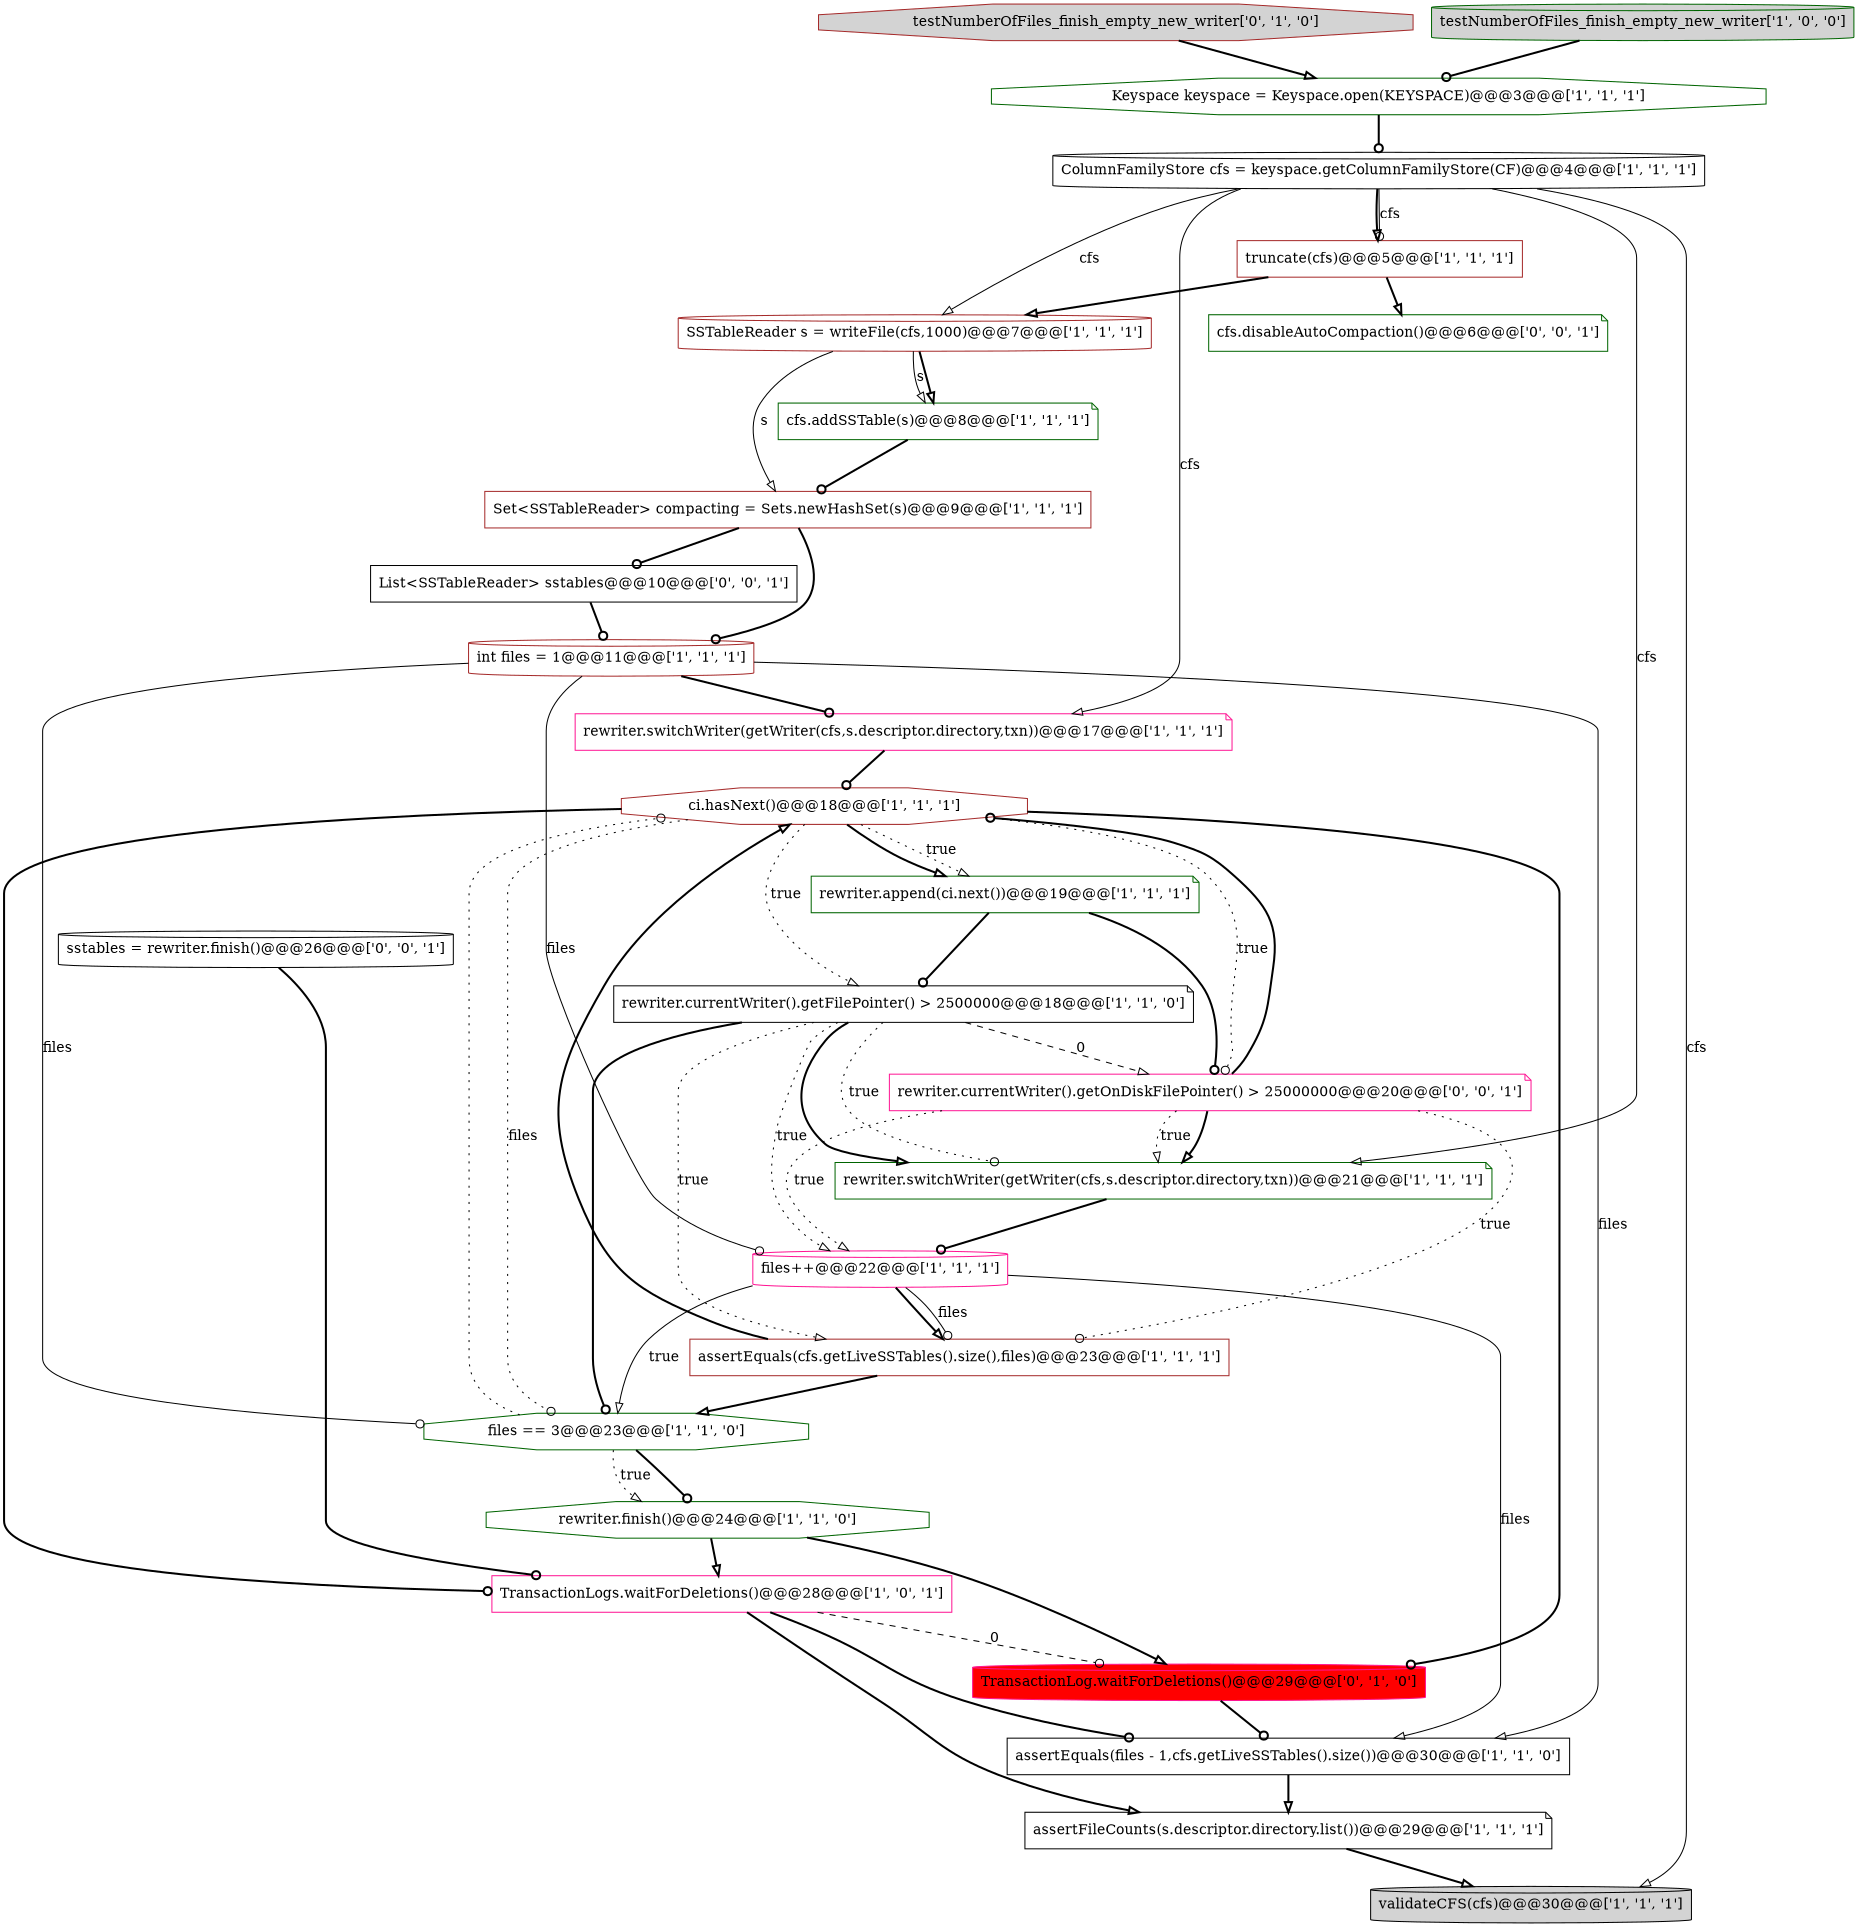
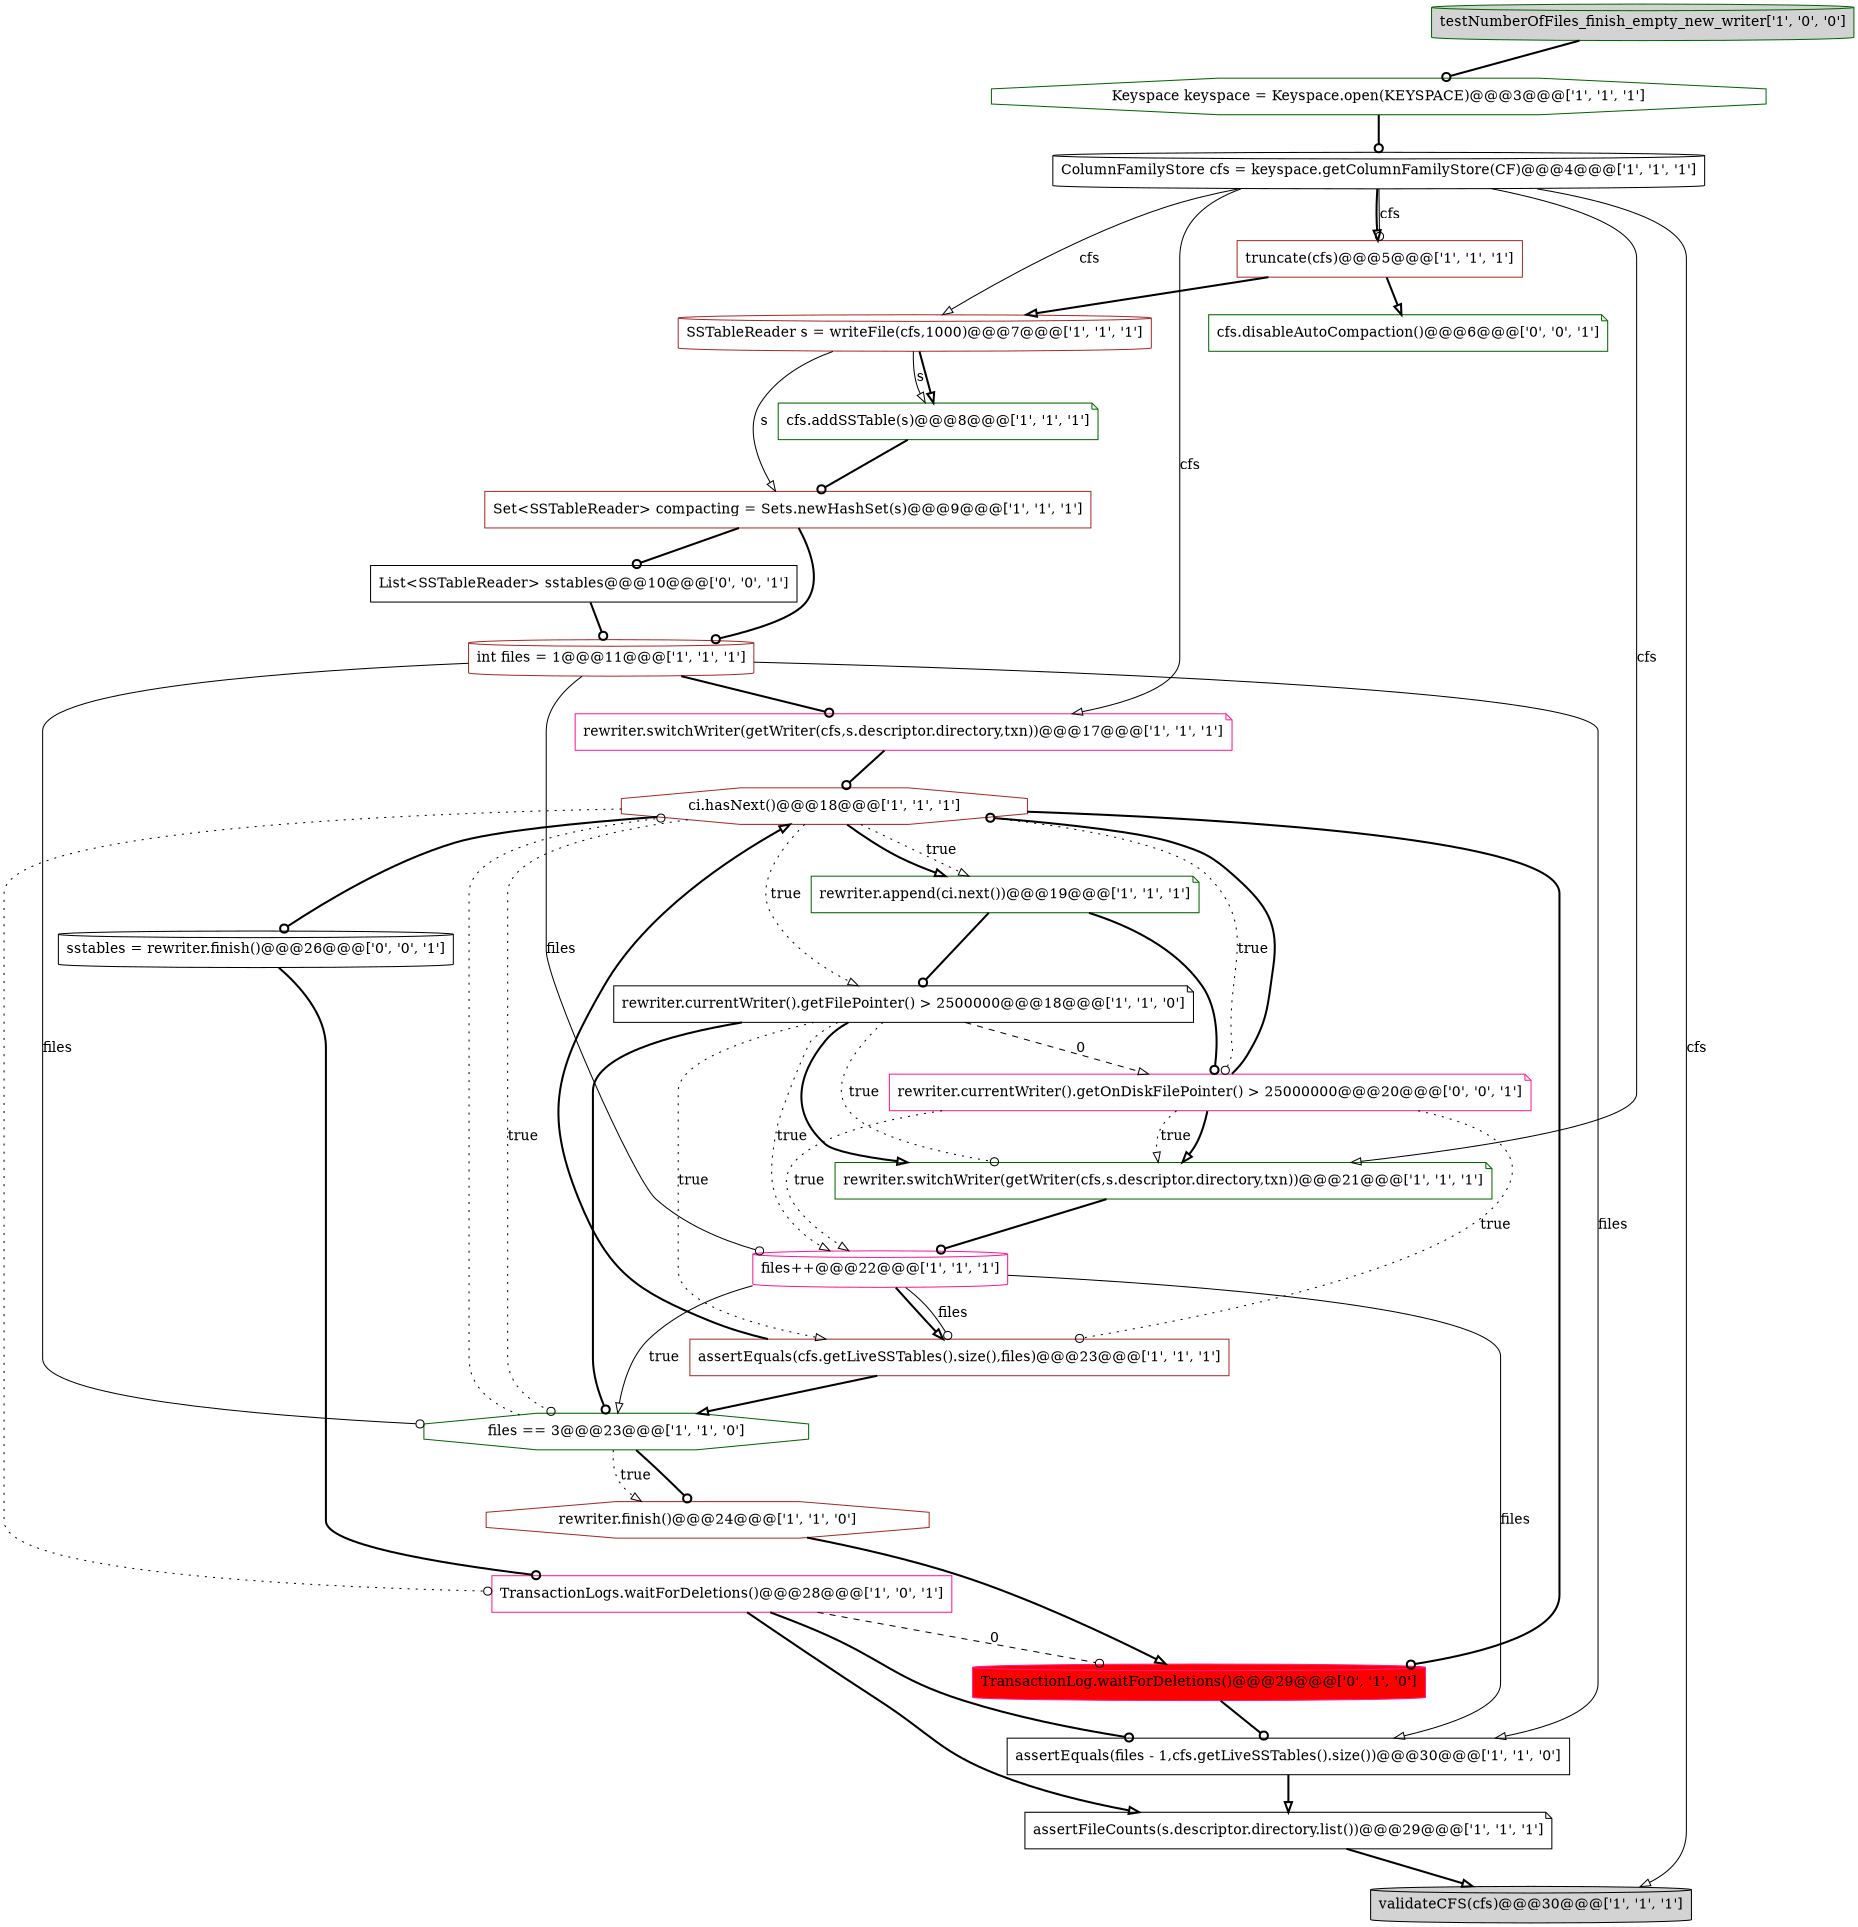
node "testNumberOfFiles_finish_empty_new_writer['0', '1', '0']": removed
edge "ci.hasNext()@@@18@@@['1', '1', '1']" -> "sstables = rewriter.finish()@@@26@@@['0', '0', '1']": added
edge "ci.hasNext()@@@18@@@['1', '1', '1']" -> "TransactionLogs.waitForDeletions()@@@28@@@['1', '0', '1']": style bold -> dotted
edge "ci.hasNext()@@@18@@@['1', '1', '1']" -> "files == 3@@@23@@@['1', '1', '0']": label "files" -> "true"
node "rewriter.finish()@@@24@@@['1', '1', '0']": color darkgreen -> brown
edge "rewriter.finish()@@@24@@@['1', '1', '0']" -> "TransactionLogs.waitForDeletions()@@@28@@@['1', '0', '1']": removed
